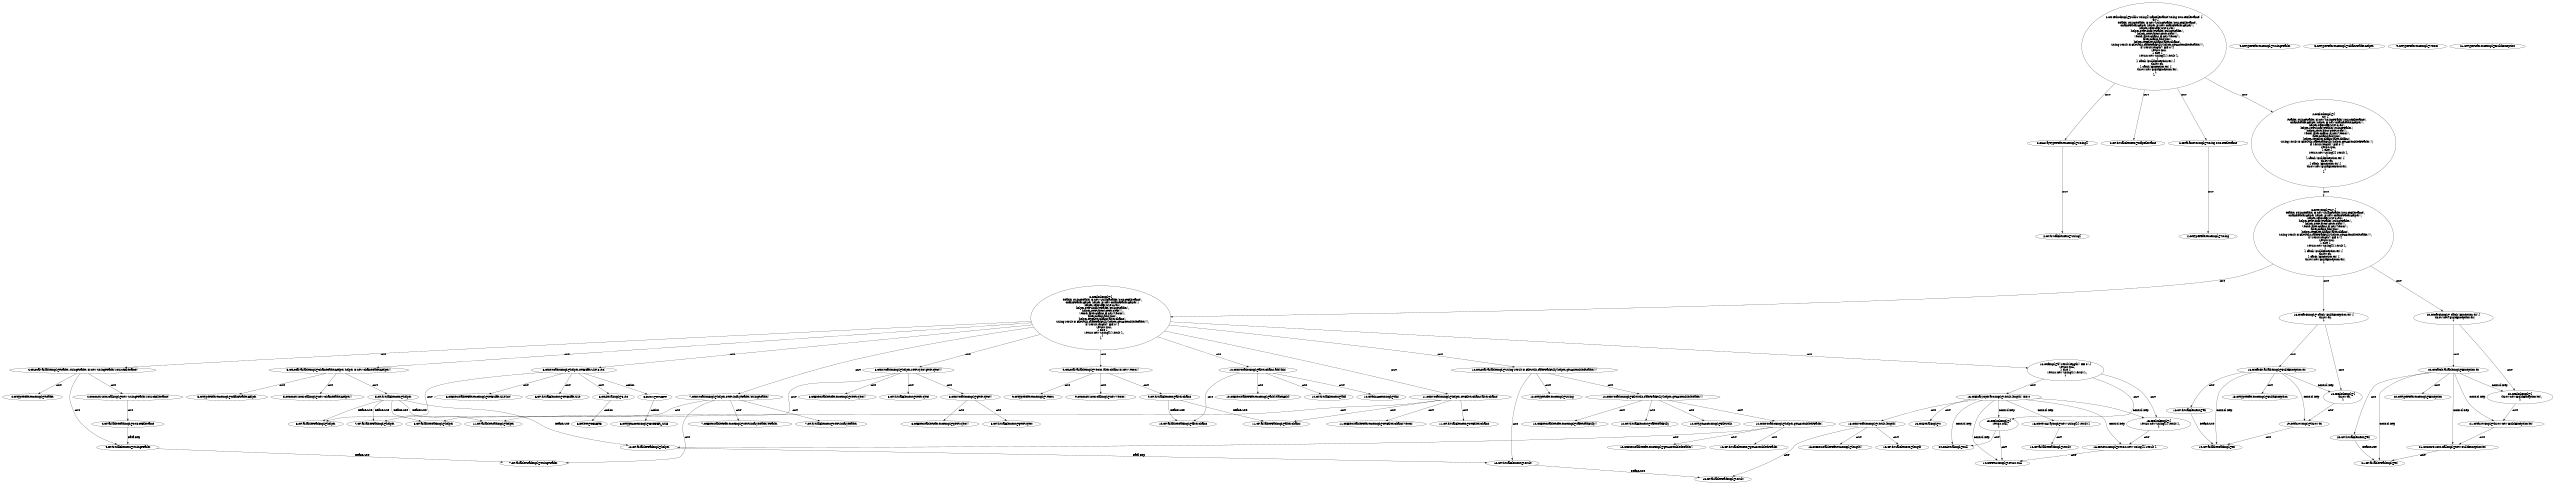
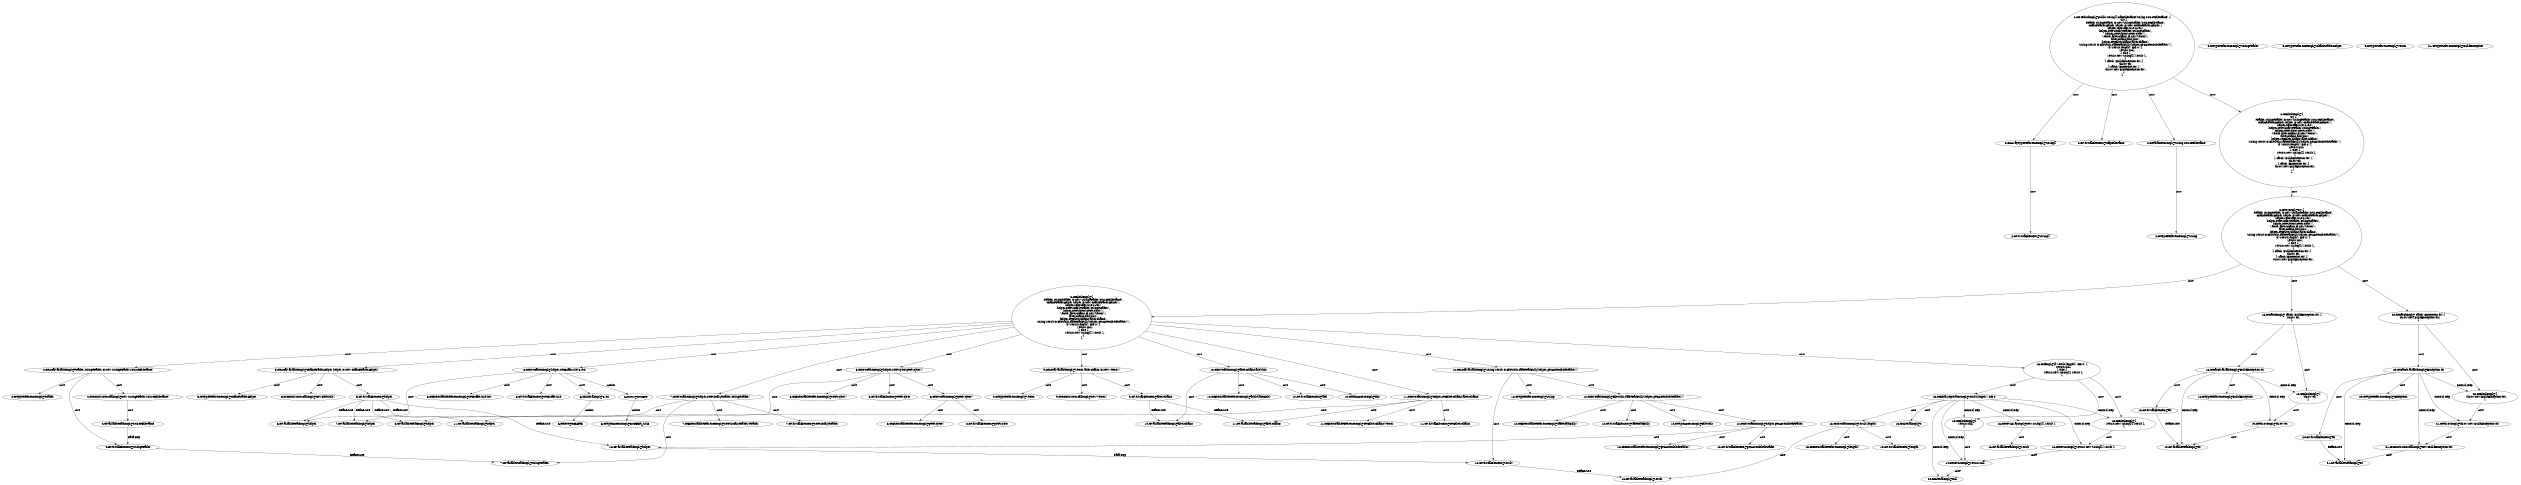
node "5:CtConstructorCallImpl@new ChainReaderHelper()": label "5:CtConstructorCallImpl@new ChainReaderHelper()" -> "5:CtConstructorCallImpl@new FileUtils()"
edge "13:CtBlockImpl@{ return null; }" -> "64:CtLiteralImpl@null": now "14:CtReturnImpl@return null" -> "64:CtLiteralImpl@null"
